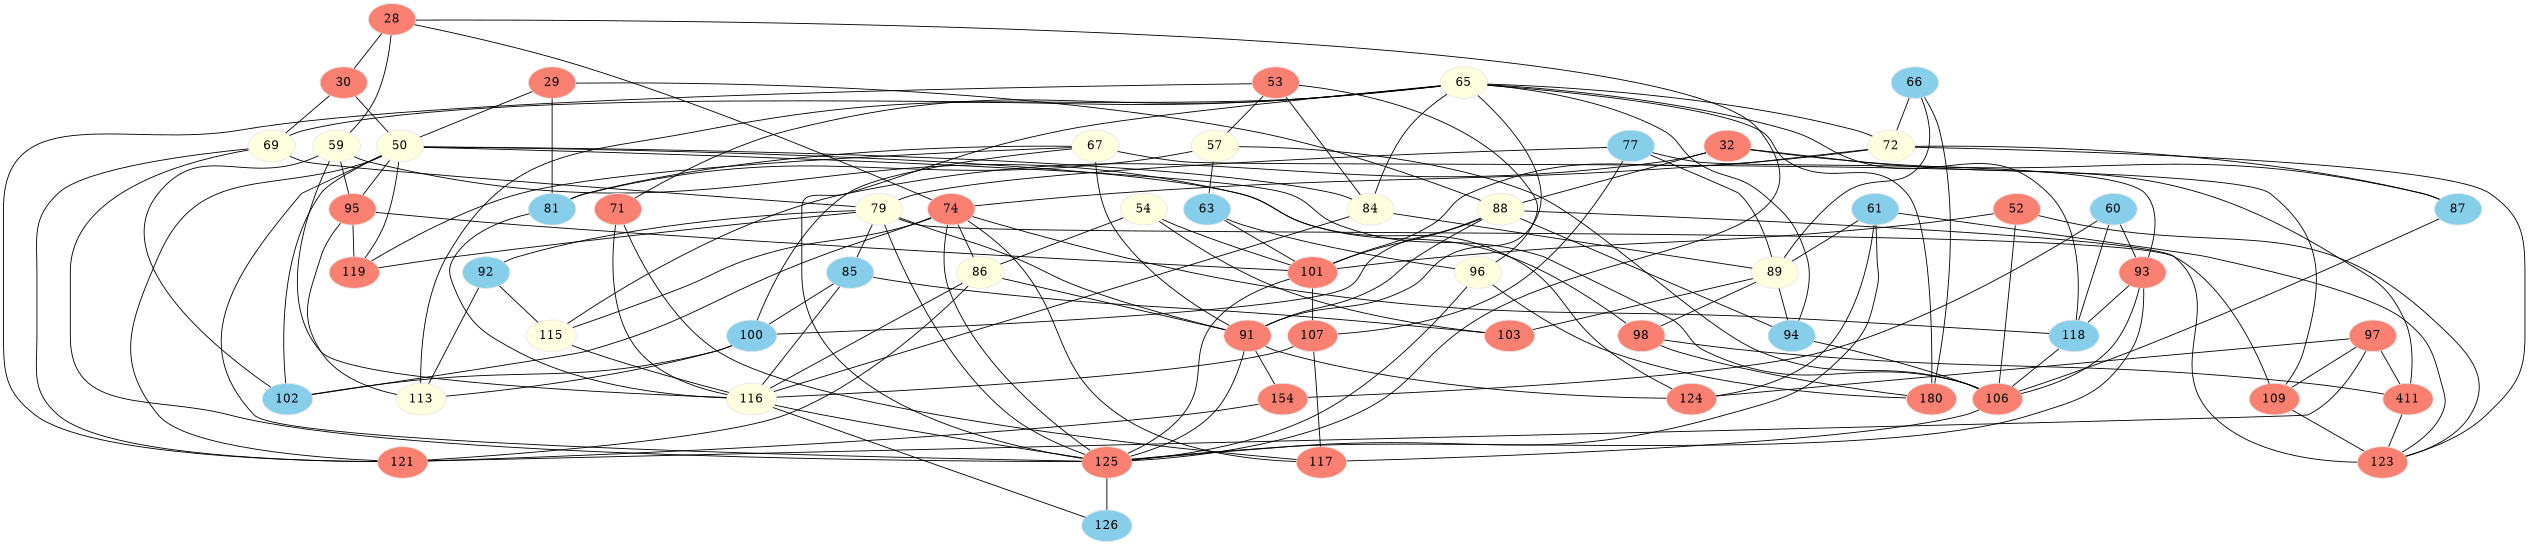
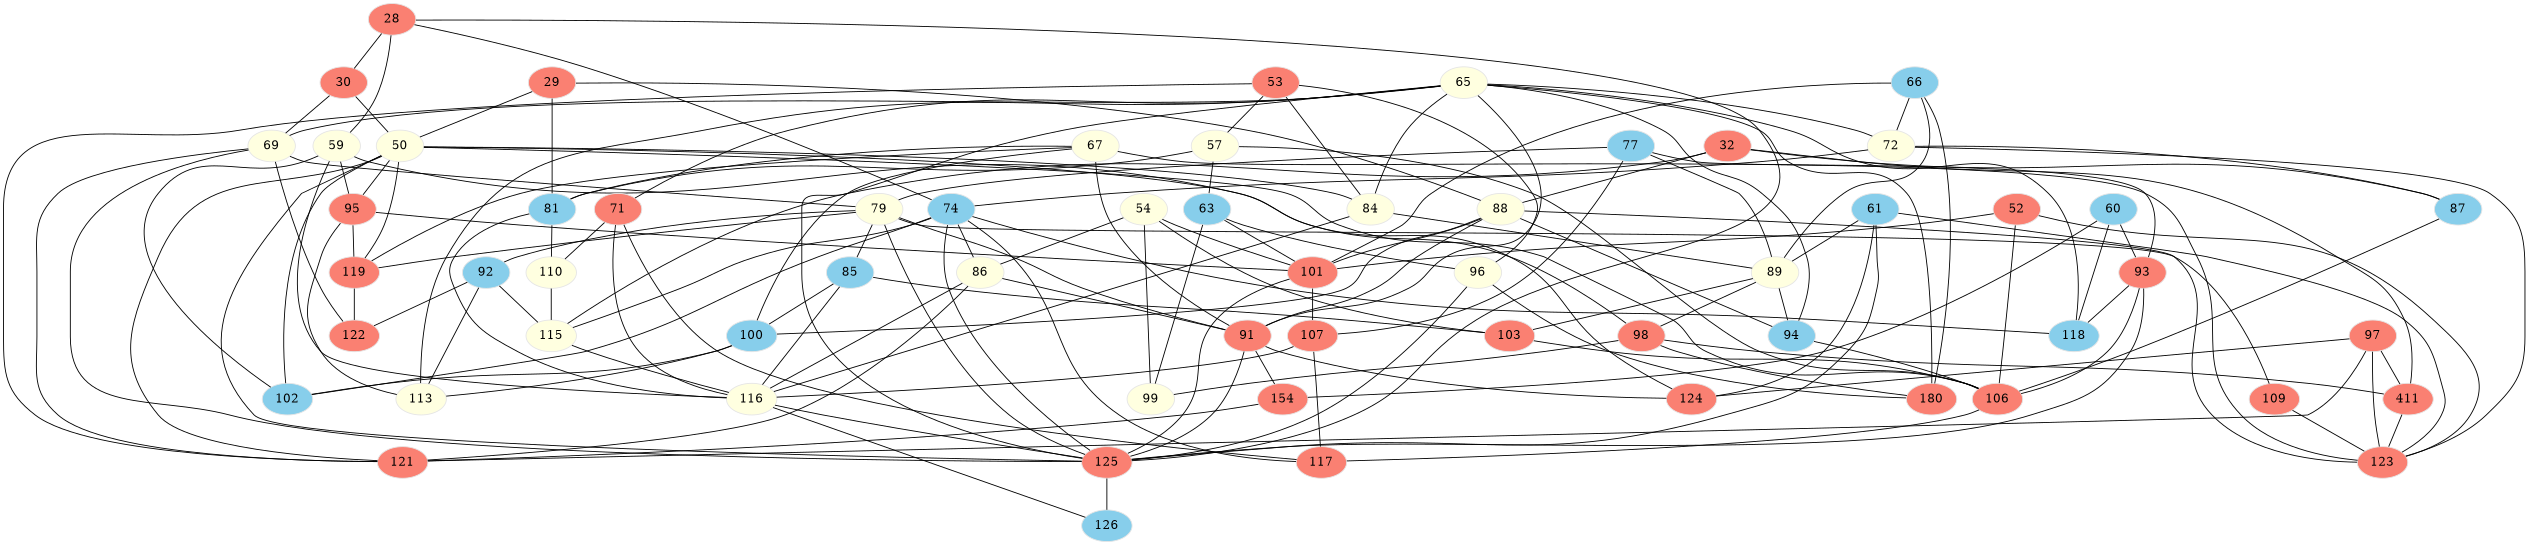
edge "67" -- "109": now "67" -- "123"
edge "72" -- "101": now "66" -- "101"
node "74": fillcolor salmon -> skyblue
node "110": added
node "122": added
edge "97" -- "109": now "97" -- "123"
edge "118" -- "106": now "103" -- "106"
node "99": added
